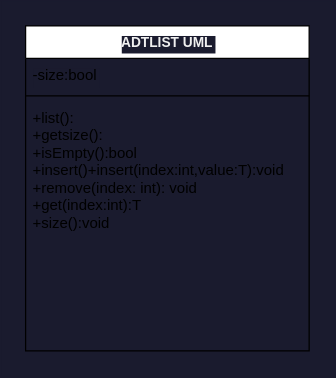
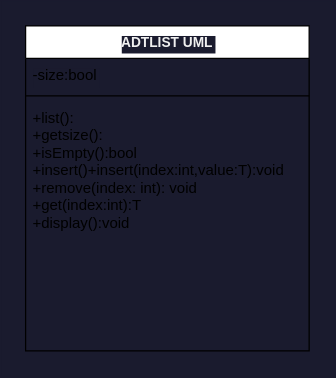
node "+list(): +getsize(): +isEmpty():bool +insert()+insert(index:int,value:T):void +remove(index: int): void +get(index:int):T +size():void": label "+list(): +getsize(): +isEmpty():bool +insert()+insert(index:int,value:T):void +remove(index: int): void +get(index:int):T +size():void" -> "+list(): +getsize(): +isEmpty():bool +insert()+insert(index:int,value:T):void +remove(index: int): void +get(index:int):T +display():void"
